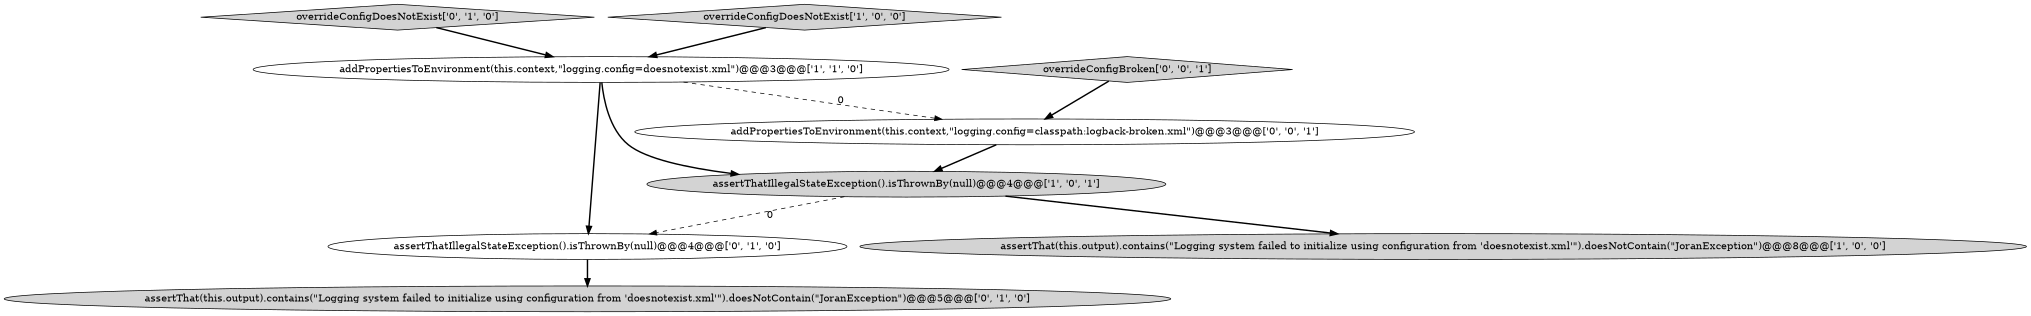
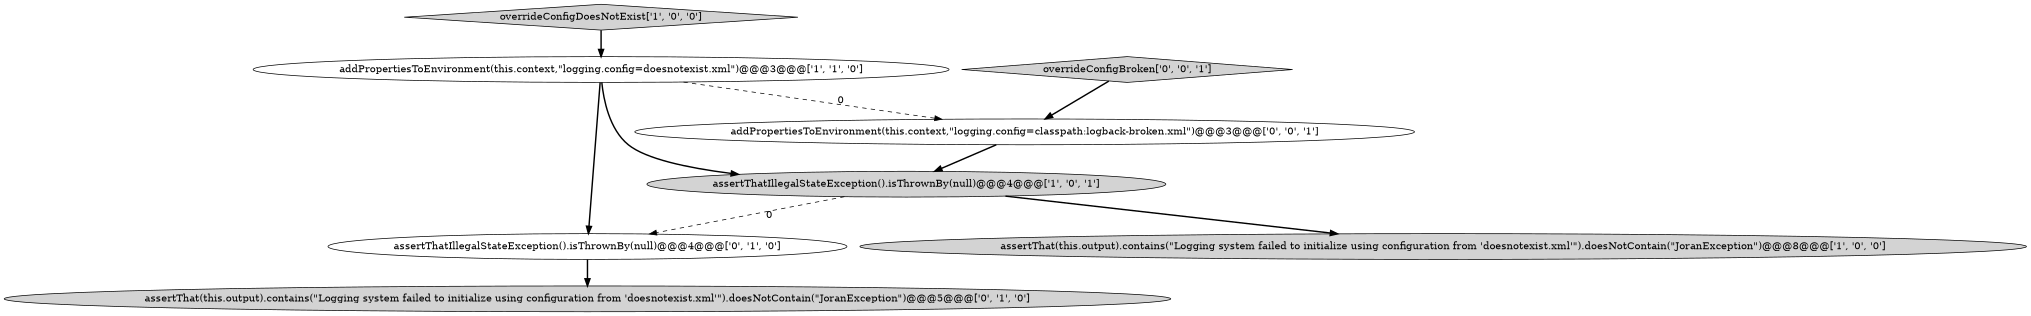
node "overrideConfigDoesNotExist['0', '1', '0']": removed
